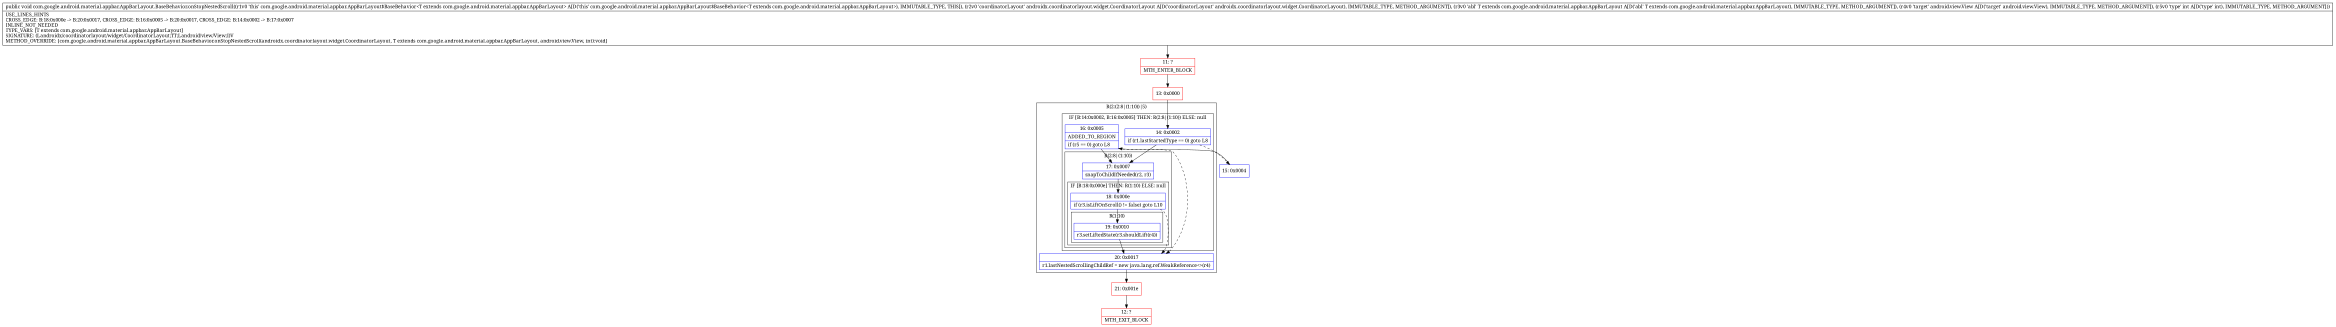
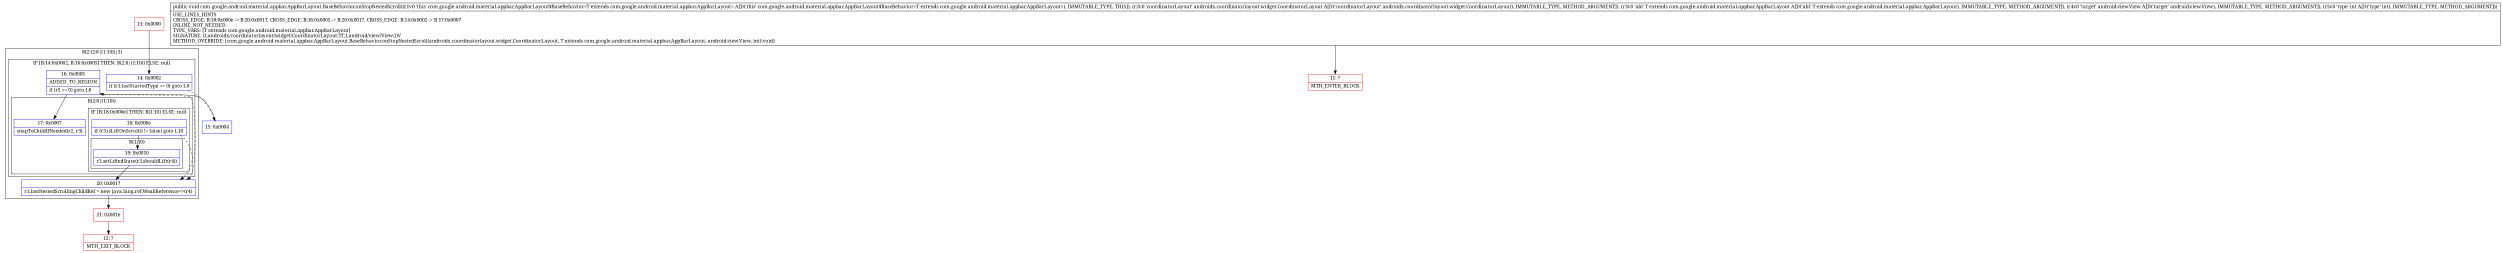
edge "11: ?" -> "13: 0x0000": removed
edge "14: 0x0002" -> "17: 0x0007": removed
edge "17: 0x0007" -> "18: 0x000e": removed
